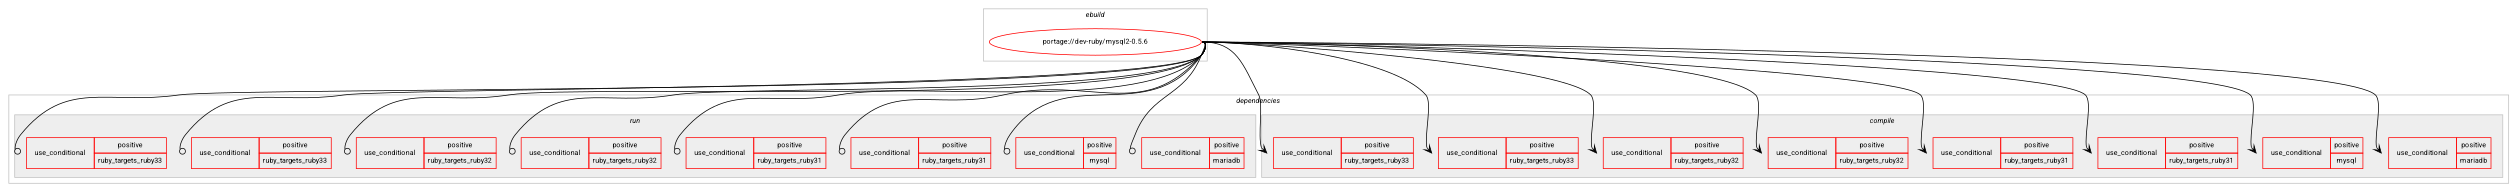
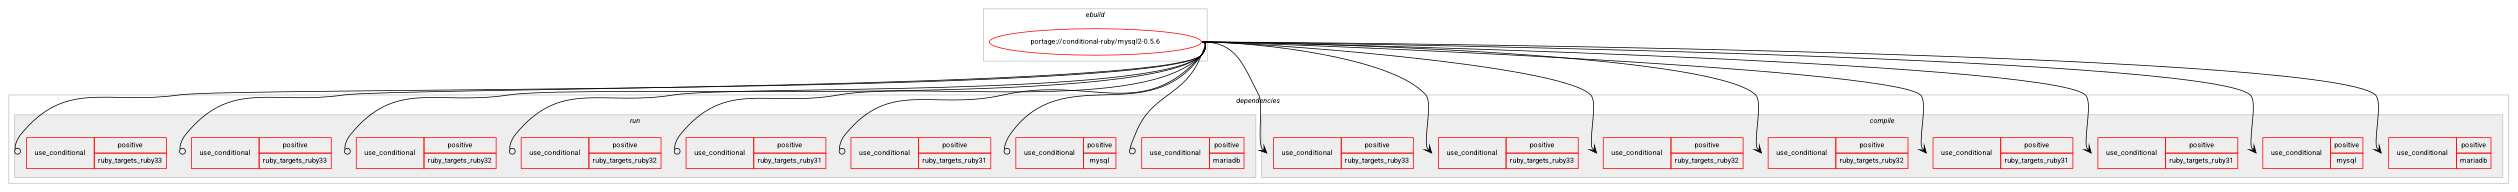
node "portage://dev-ruby/mysql2-0.5.6": label "portage://dev-ruby/mysql2-0.5.6" -> "portage://conditional-ruby/mysql2-0.5.6"
